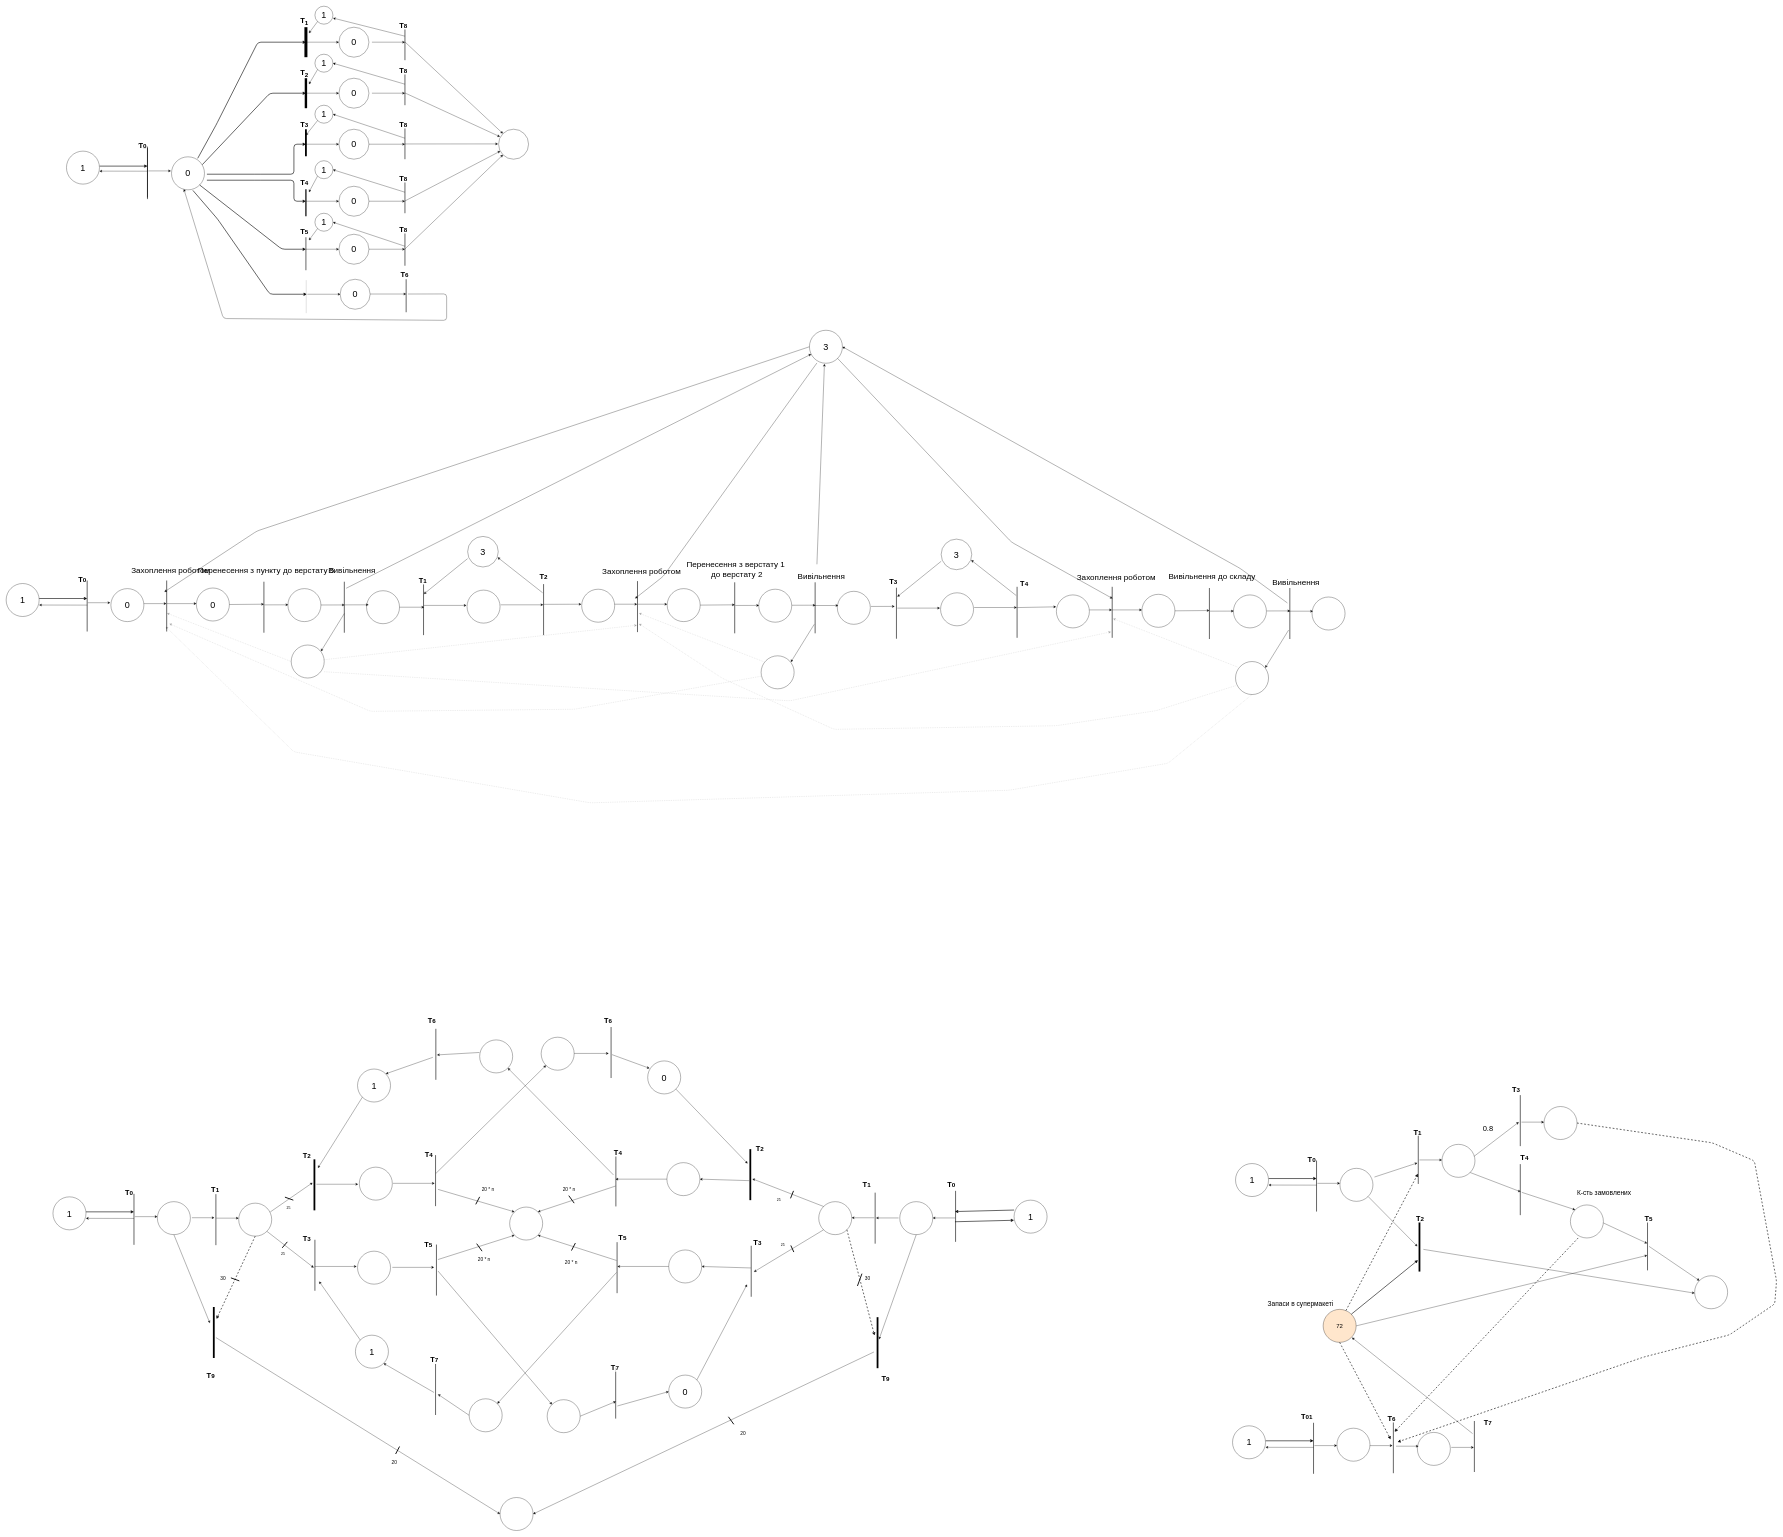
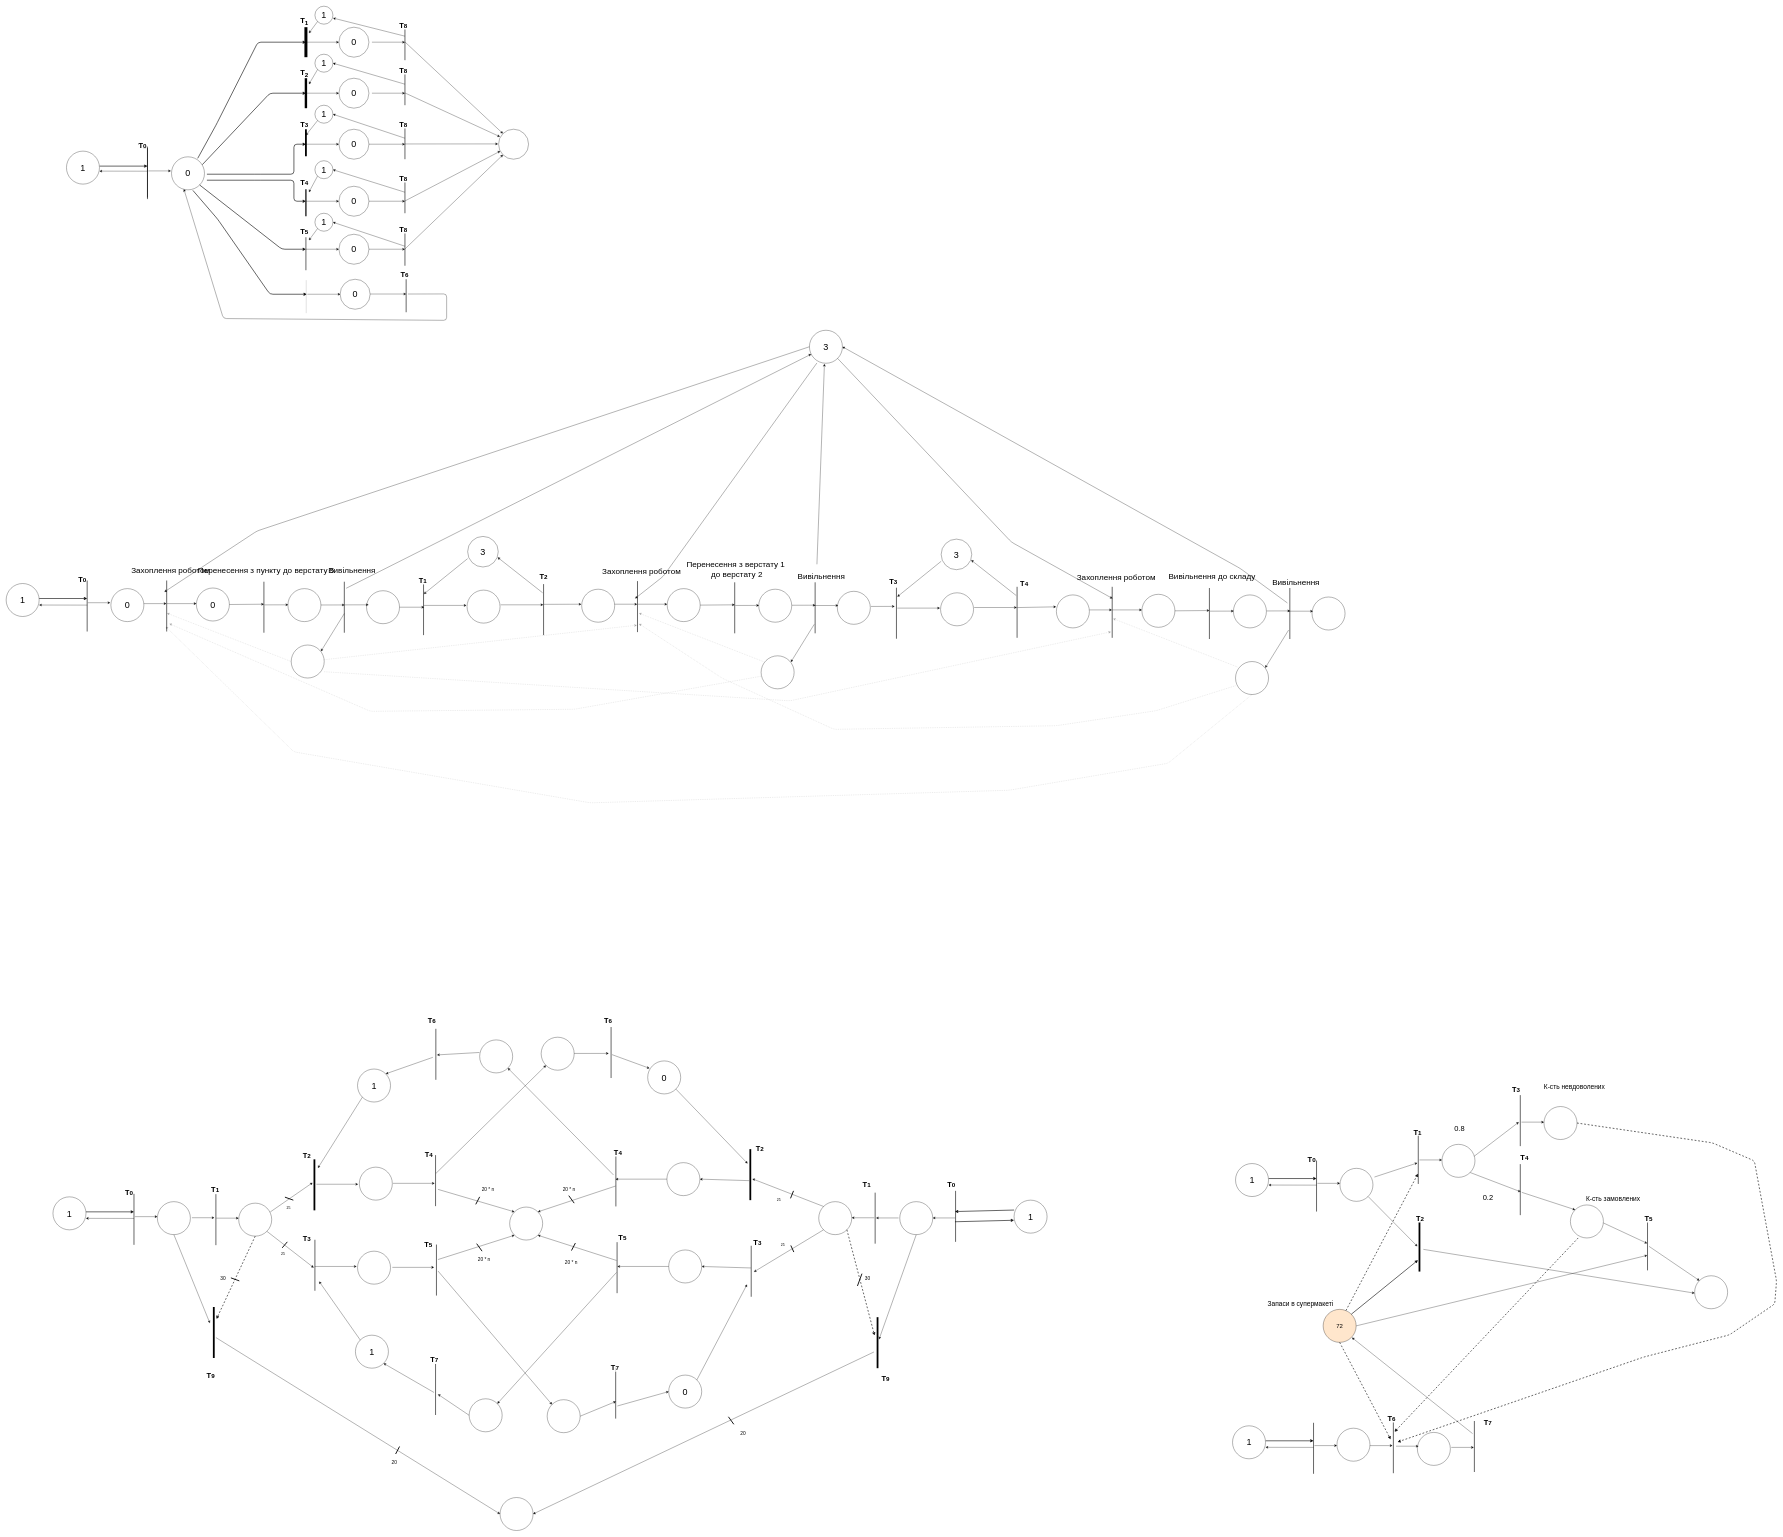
node "К-сть невдоволених": added
node "0.8": moved (1487, 1128) -> (1459, 1128)
node "К-сть замовлених": moved (1604, 1193) -> (1613, 1199)
node "0.2": added
node "Т01": removed
